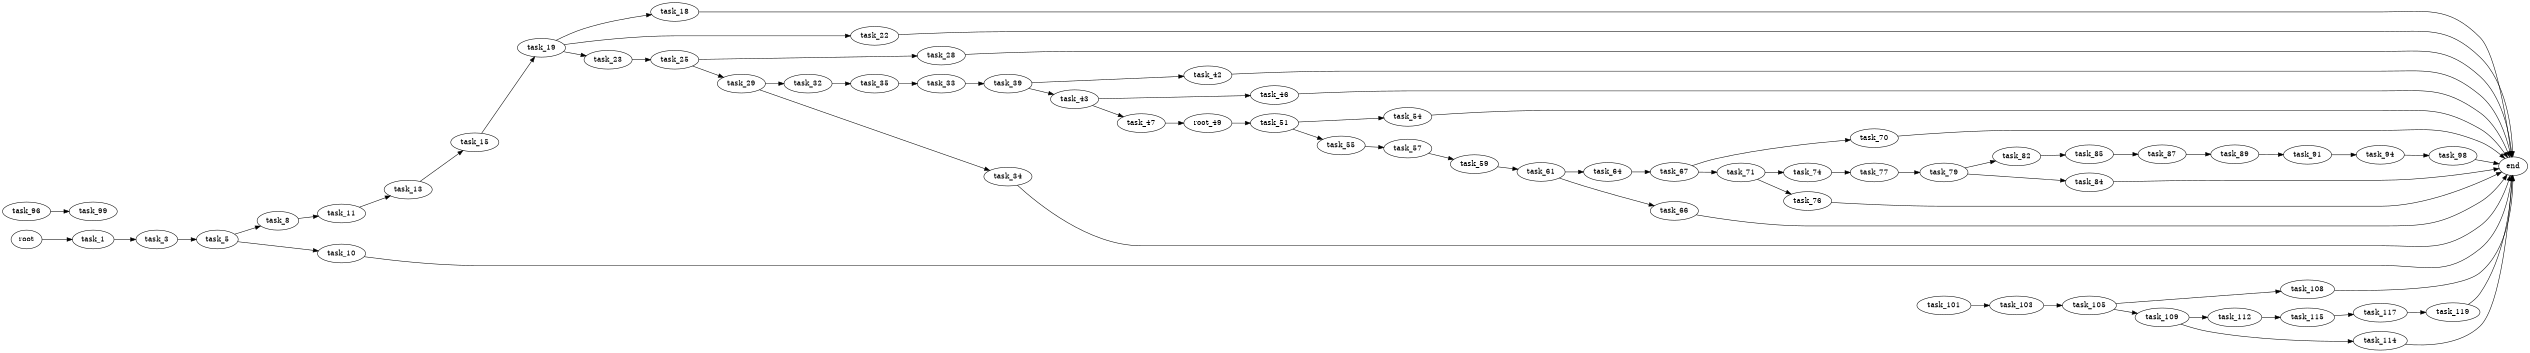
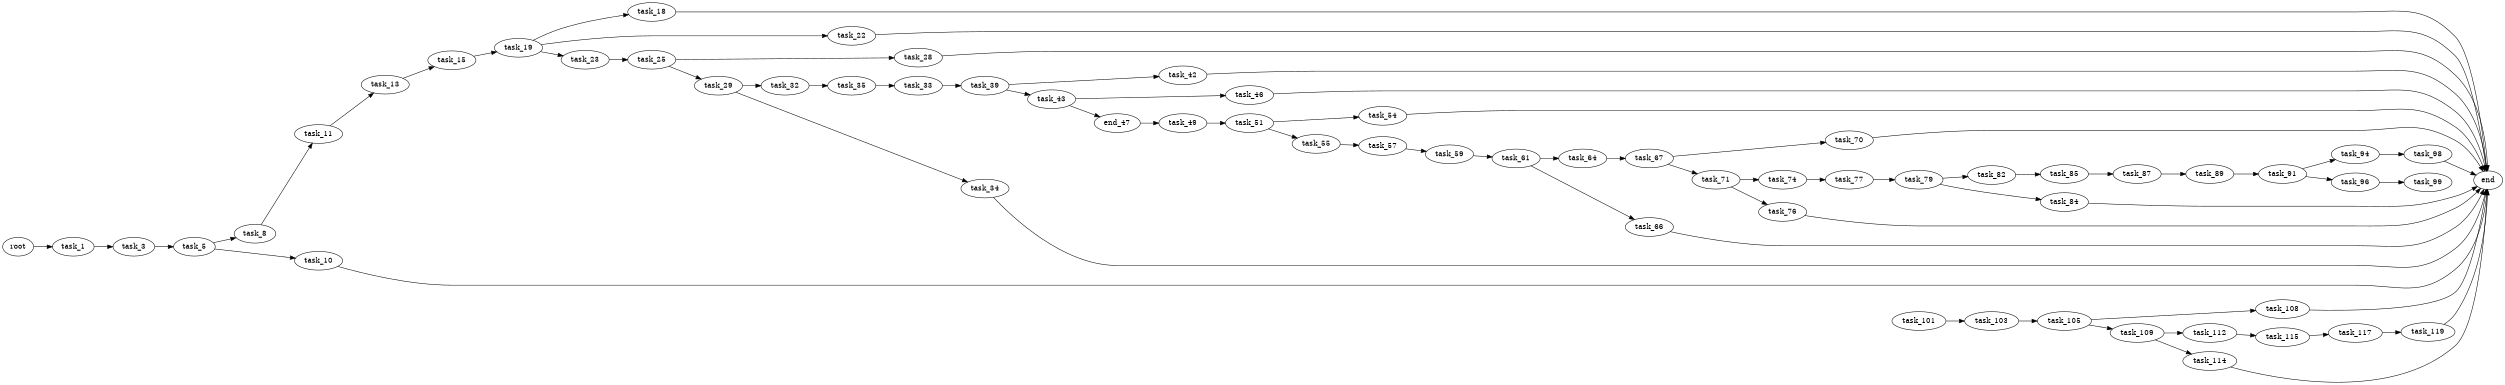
node "task_47": label "task_47" -> "end_47"
node "root_49": label "root_49" -> "task_49"
edge "task_91" -> "task_96": added
